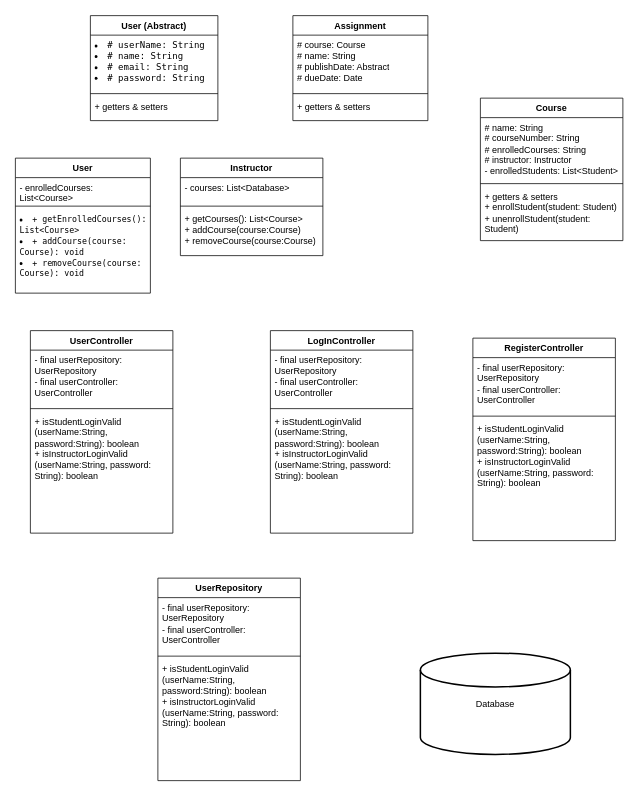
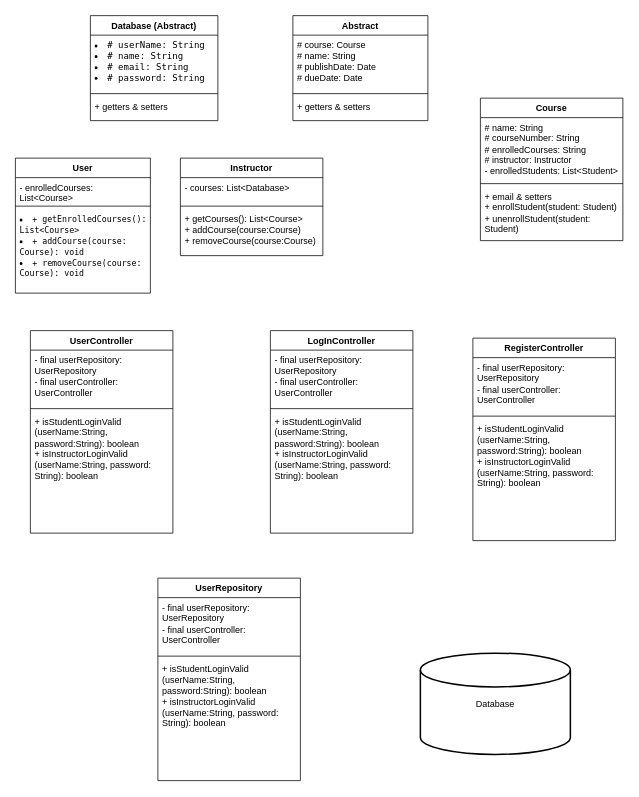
node "User (Abstract)": label "User (Abstract)" -> "Database (Abstract)"
node "Assignment": label "Assignment" -> "Abstract"
node "# course: Course # name: String # publishDate: Abstract # dueDate: Date": label "# course: Course # name: String # publishDate: Abstract # dueDate: Date" -> "# course: Course # name: String # publishDate: Date # dueDate: Date"
node "+ getters & setters + enrollStudent(student: Student) + unenrollStudent(student: Student)": label "+ getters & setters + enrollStudent(student: Student) + unenrollStudent(student: Student)" -> "+ email & setters + enrollStudent(student: Student) + unenrollStudent(student: Student)"
